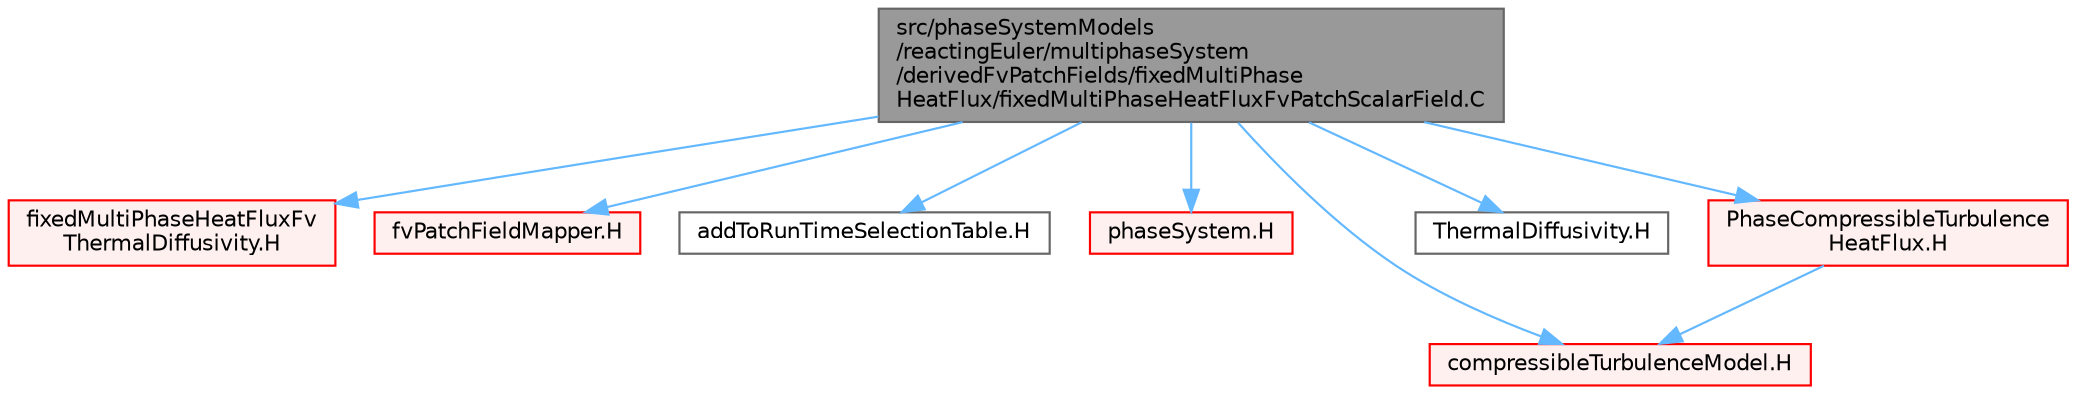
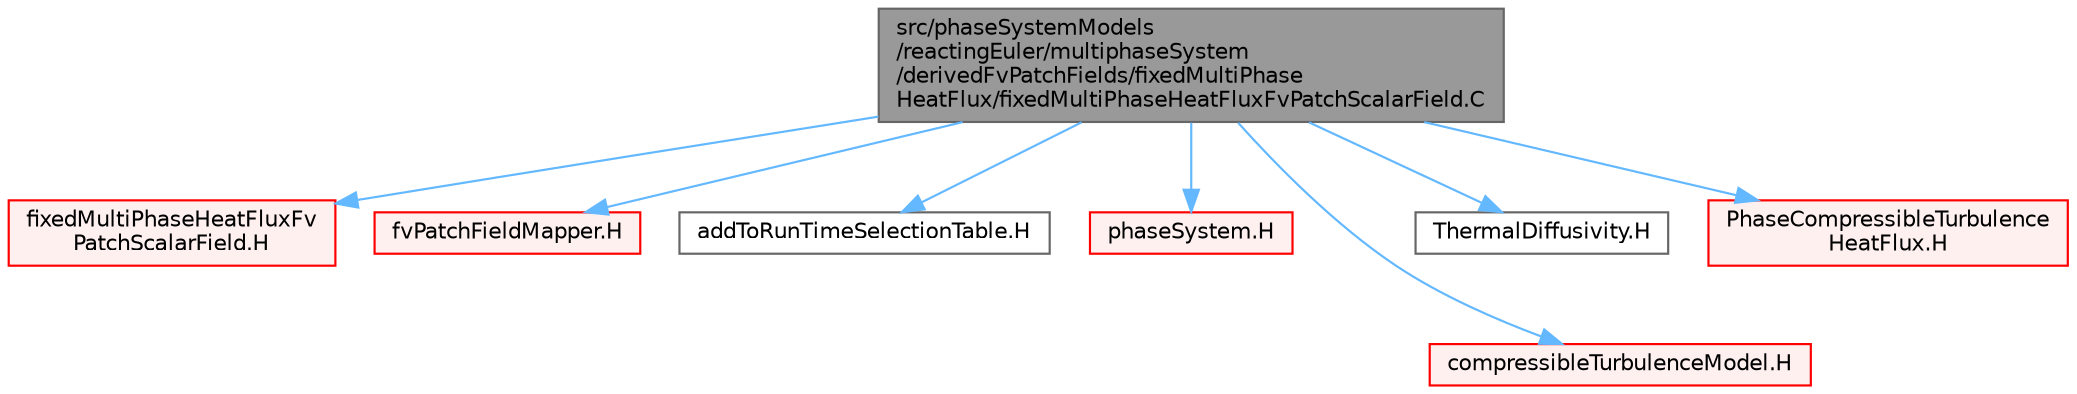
node "fixedMultiPhaseHeatFluxFv ThermalDiffusivity.H": label "fixedMultiPhaseHeatFluxFv ThermalDiffusivity.H" -> "fixedMultiPhaseHeatFluxFv PatchScalarField.H"
edge "PhaseCompressibleTurbulence HeatFlux.H" -> "compressibleTurbulenceModel.H": removed
